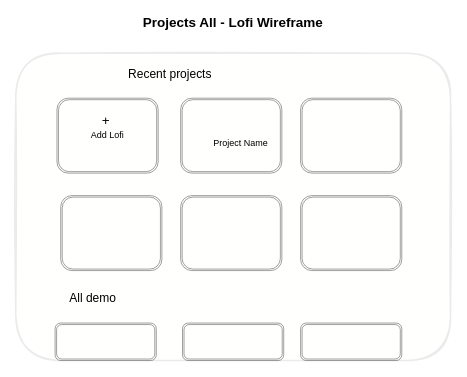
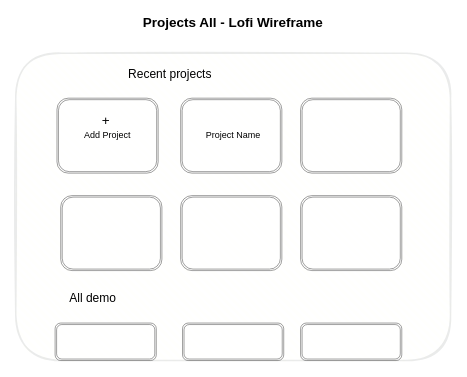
node "Add Lofi": label "Add Lofi" -> "Add Project"
node "Project Name": moved (241, 143) -> (233, 135)
